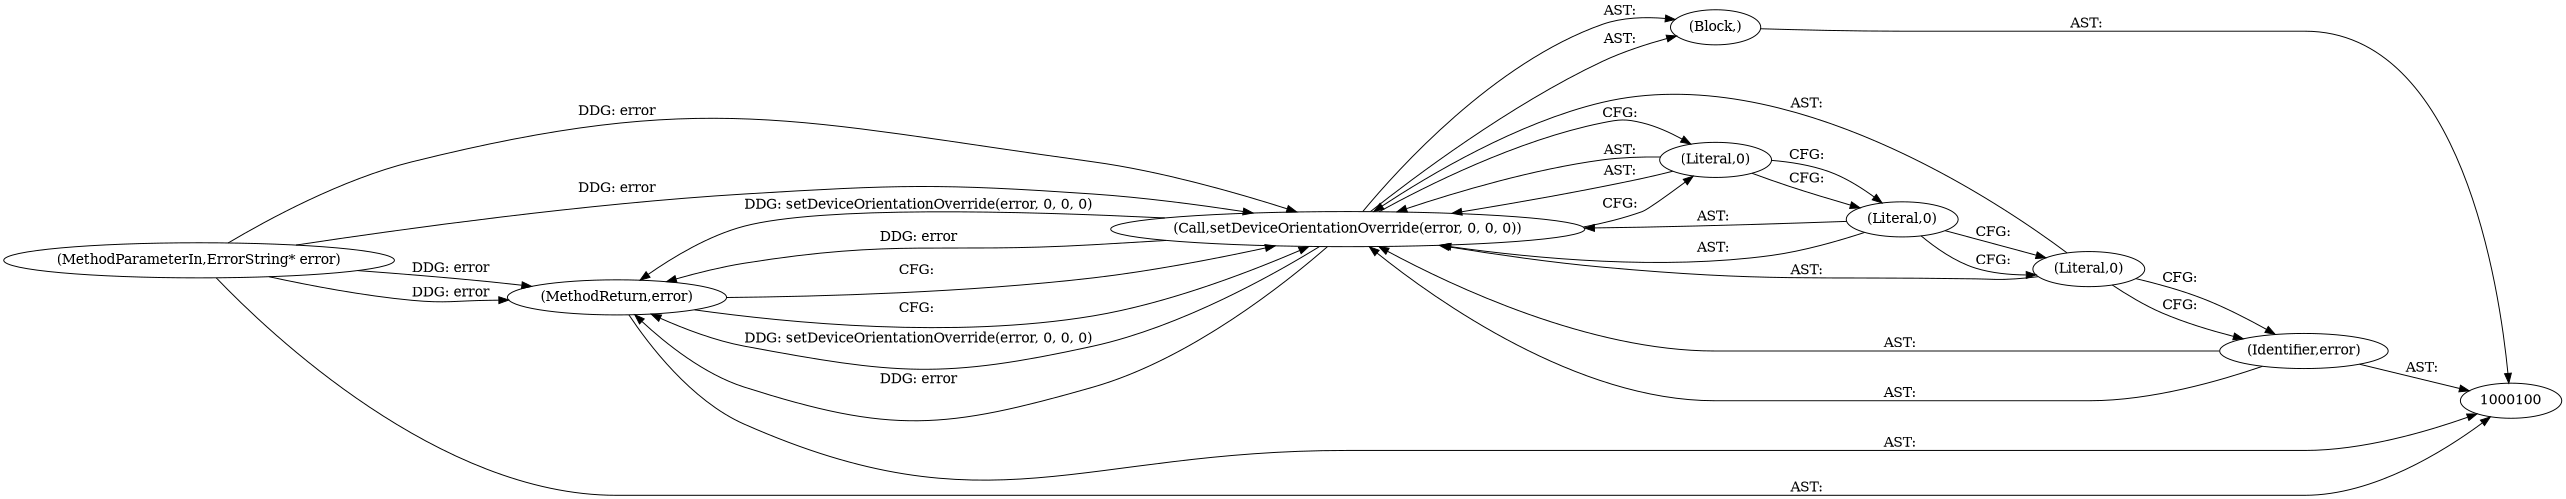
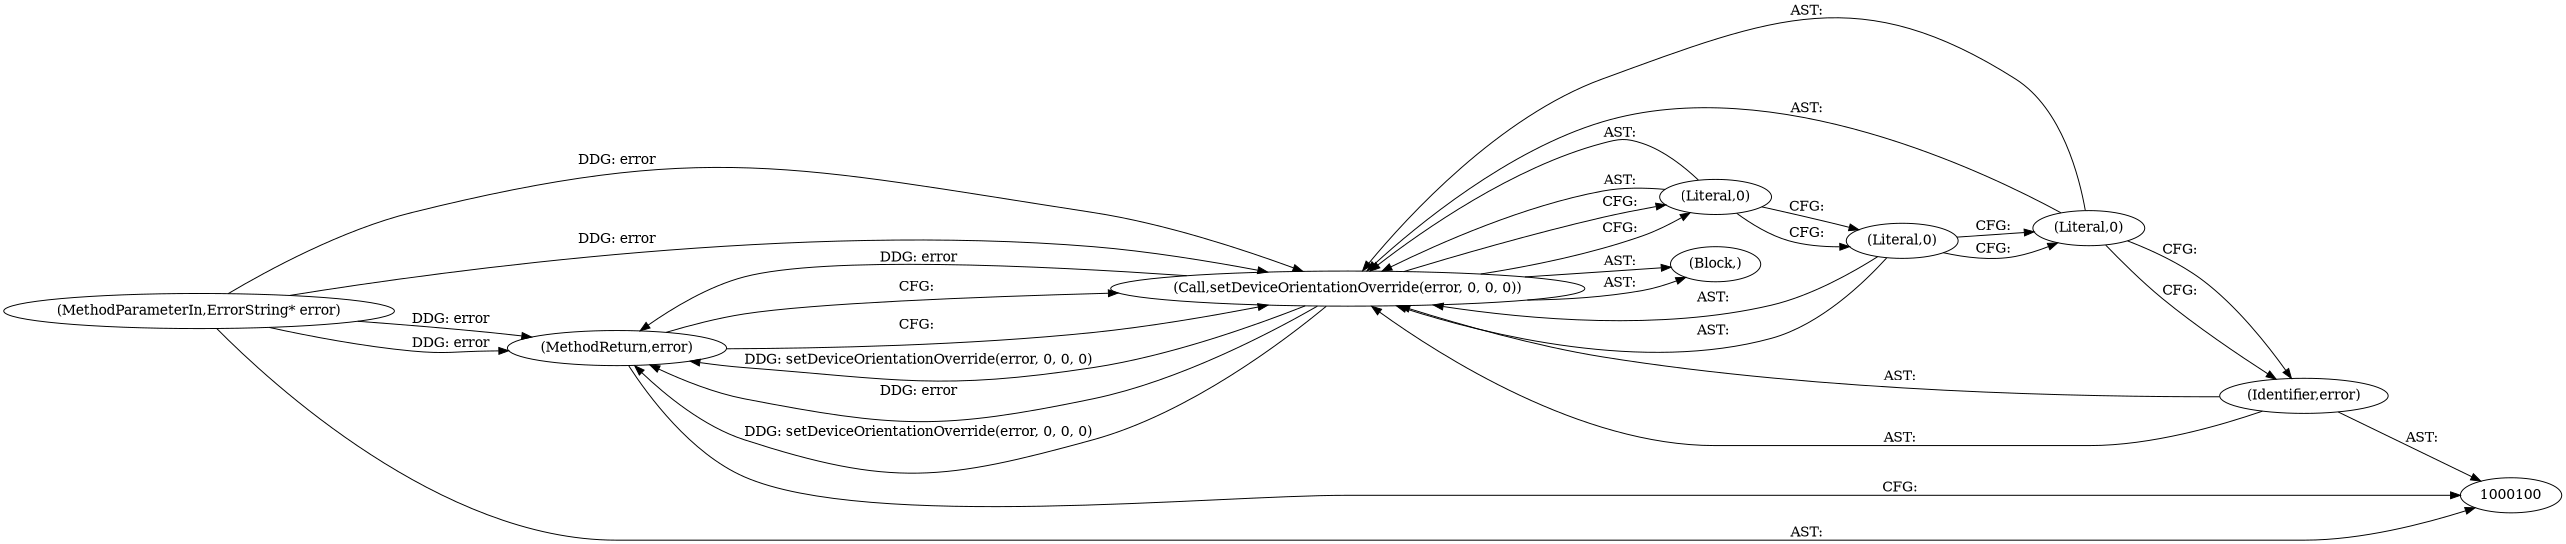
edge "(Block,)" -> "1000100": removed, label "AST:"
edge "(MethodReturn,error)" -> "1000100": label "AST: " -> "CFG: "
